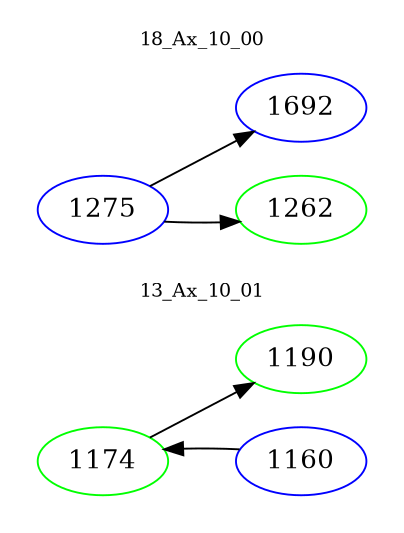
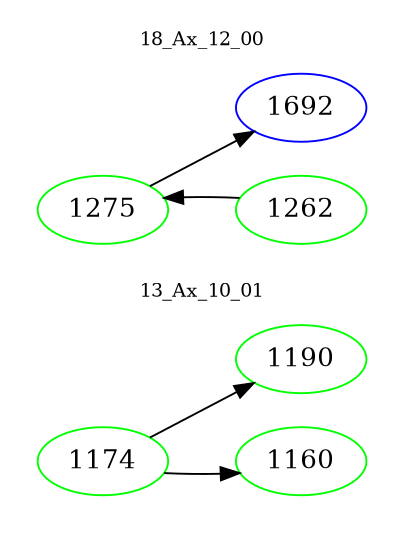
cluster "18_Ax_10_00": label "18_Ax_10_00" -> "18_Ax_12_00"
node "1275": color blue -> green
edge "1275" -> "1262": reversed
edge "1160" -> "1174": reversed
node "1160": color blue -> green
